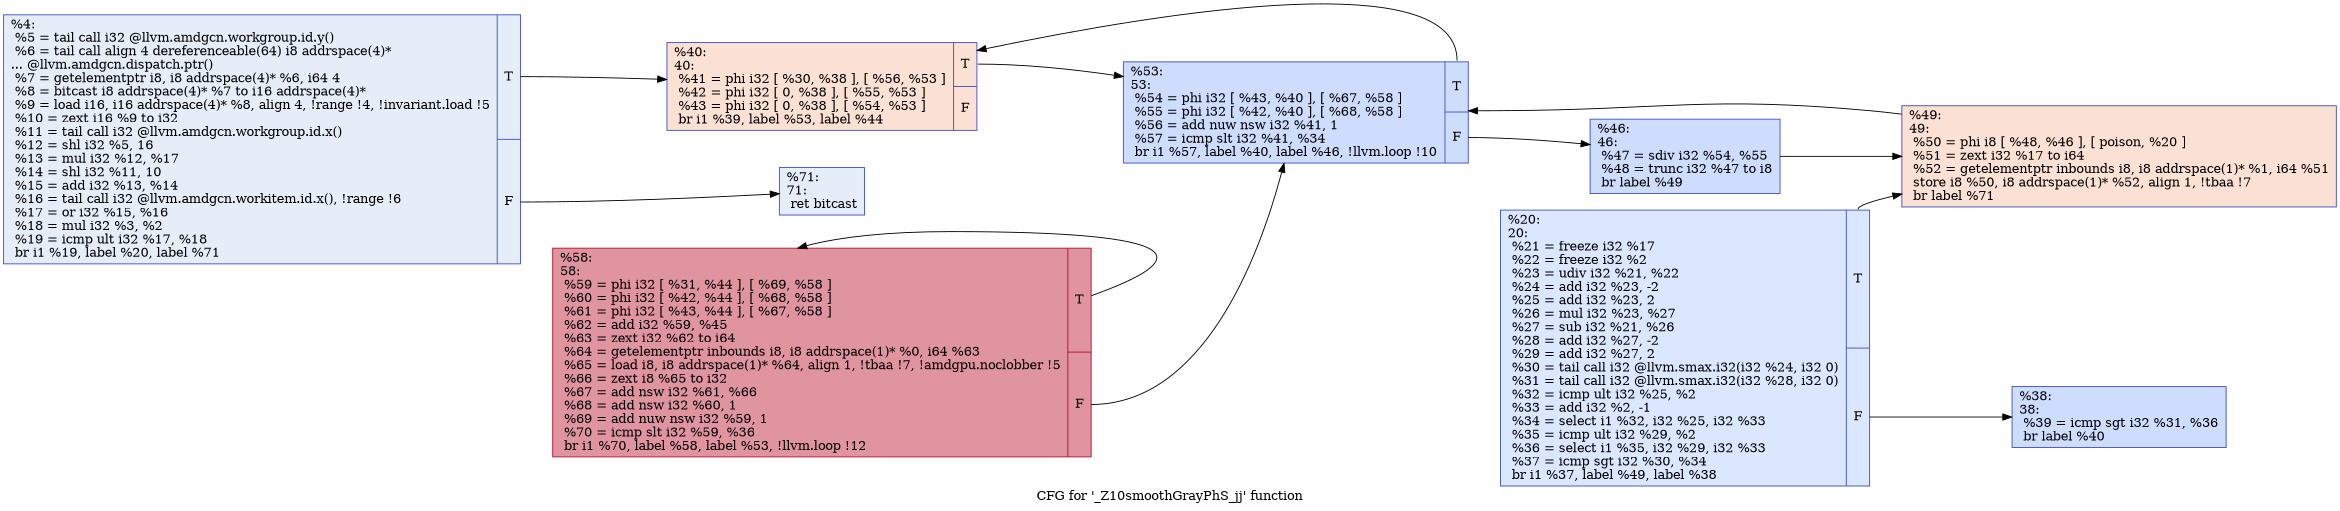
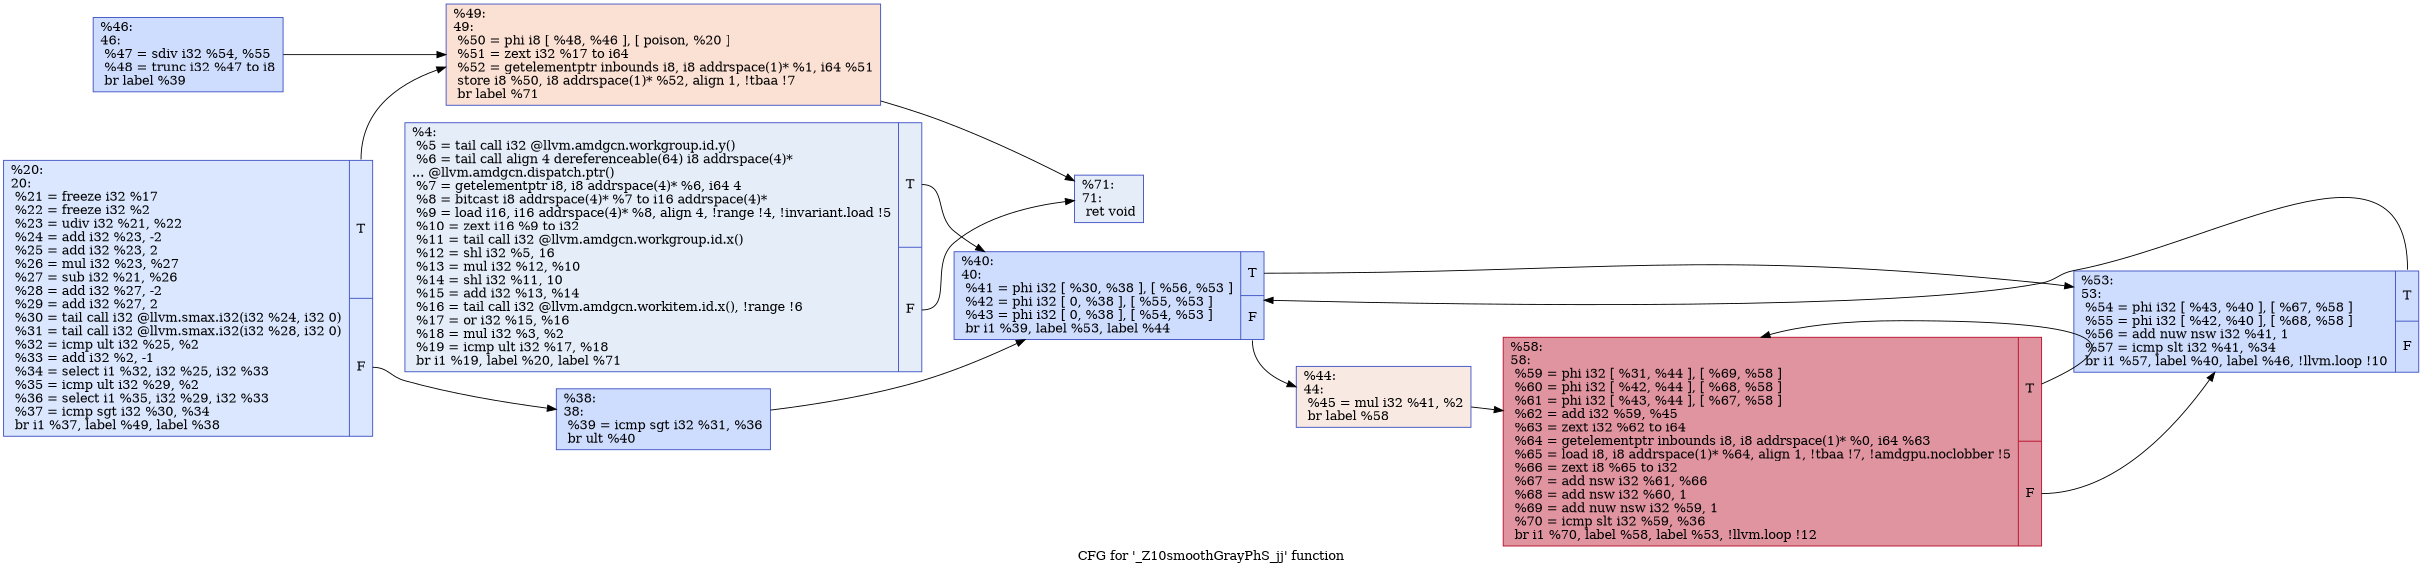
node "%40:": fillcolor #f7b99e70 -> #8fb1fe70
edge "%49:" -> "%53:": now "%49:" -> "%71:"
edge "%53:" -> "%46:": removed
node "%4:": text "%13 = mul i32 %12, %17" -> "%13 = mul i32 %12, %10"
node "%46:": text "br label %49" -> "br label %39"
node "%71:": text "ret bitcast" -> "ret void"
edge "%38:" -> "%40:": added
node "%44:": added
node "%38:": text "br label %40" -> "br ult %40"
